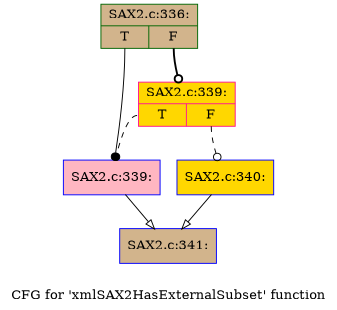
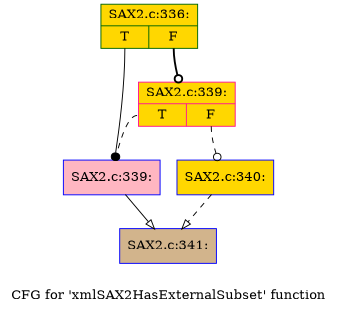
node "SAX2.c:336:": fillcolor tan -> gold
edge "SAX2.c:340:" -> "SAX2.c:341:": style solid -> dashed
